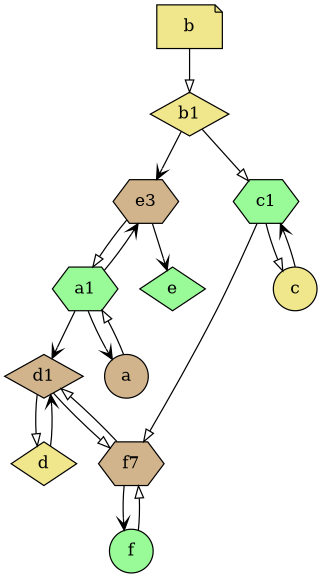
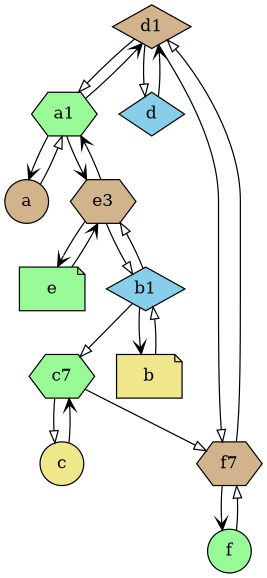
edge "d1" -> "a1": added
node "b1": fillcolor khaki -> skyblue
edge "b1" -> "e3": arrowhead vee -> onormal
node "c1": label "c1" -> "c7"
edge "e3" -> "a1": arrowhead onormal -> vee
edge "e3" -> "b1": added
edge "e" -> "e3": added
node "e": shape diamond -> note
edge "b1" -> "b": added
node "d": fillcolor khaki -> skyblue
